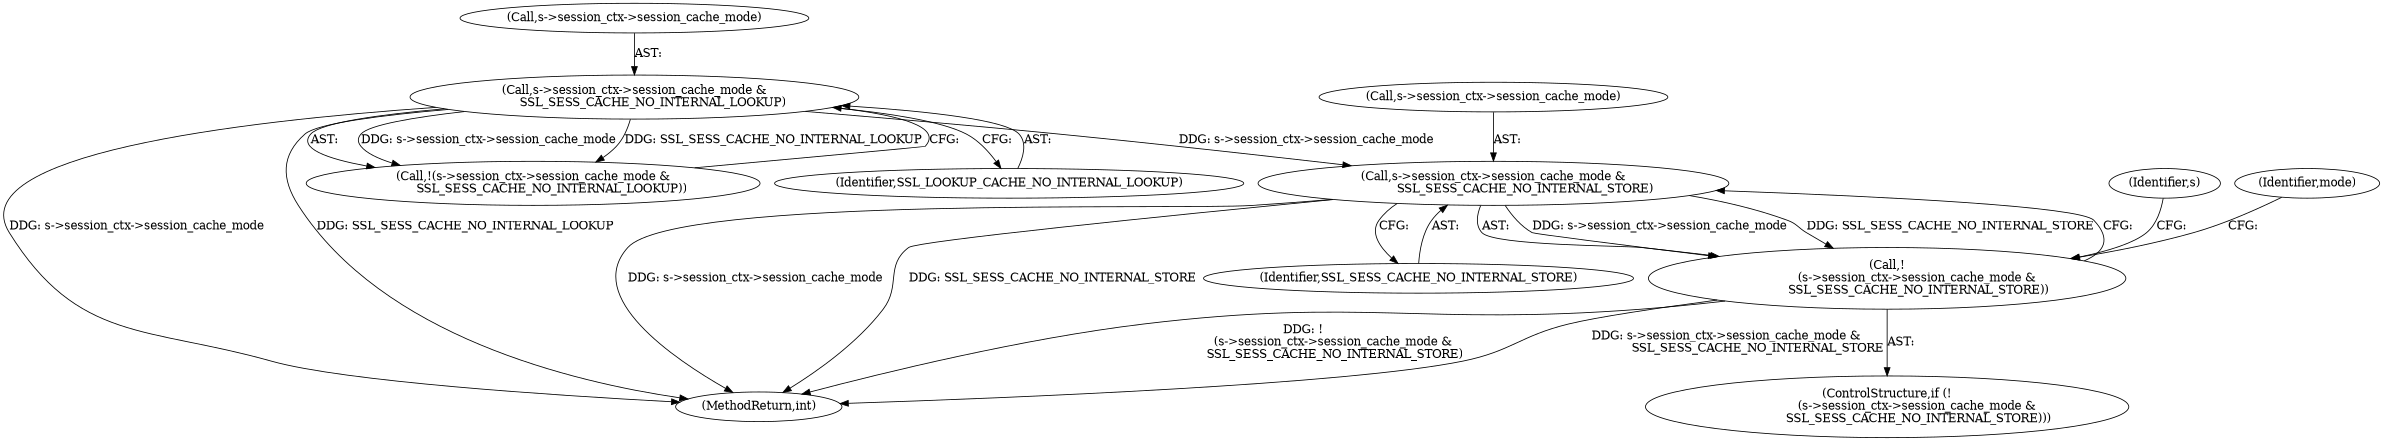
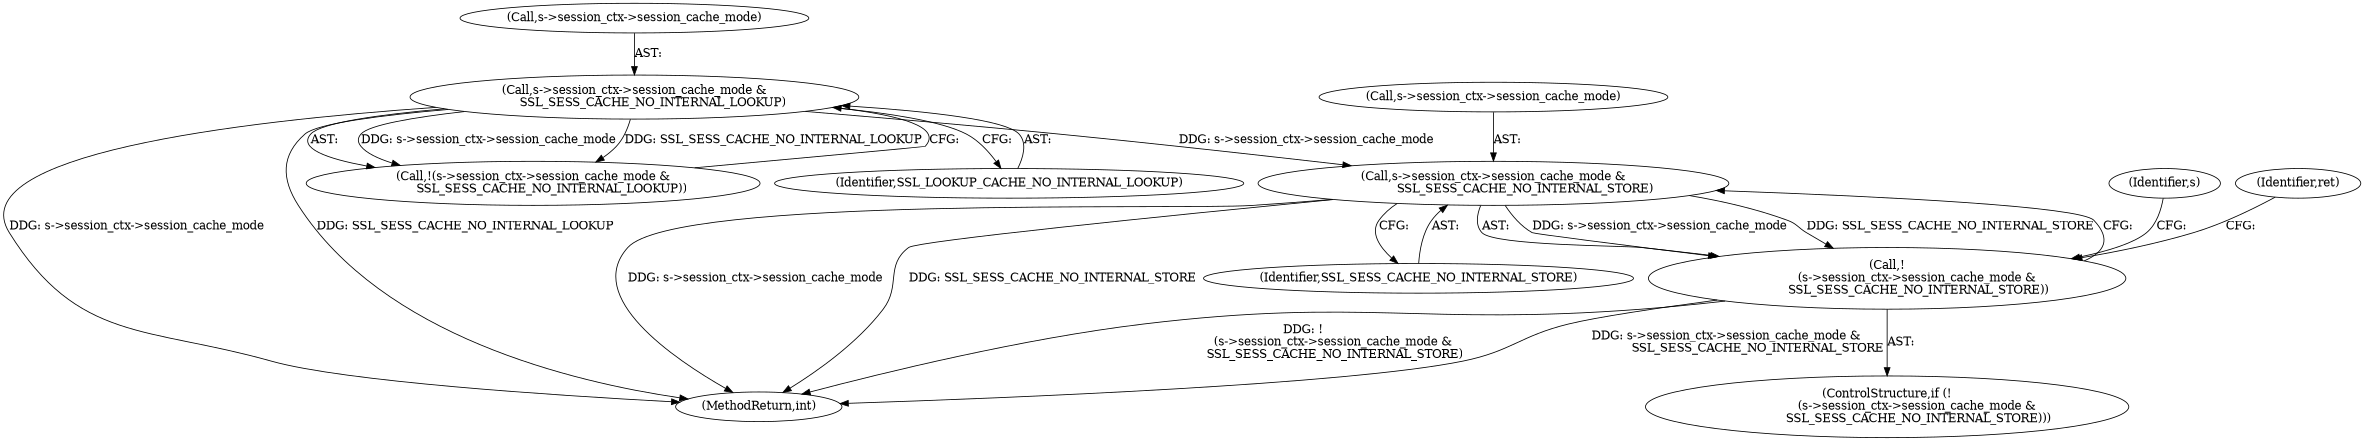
node "(Identifier,mode)": label "(Identifier,mode)" -> "(Identifier,ret)"
